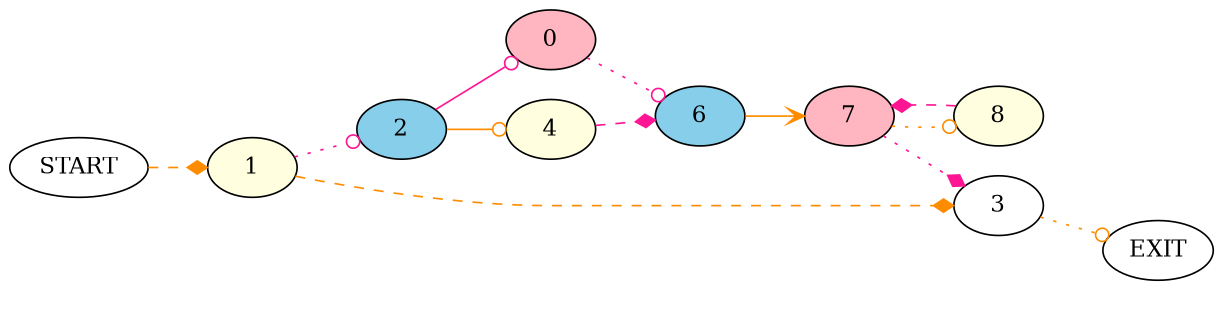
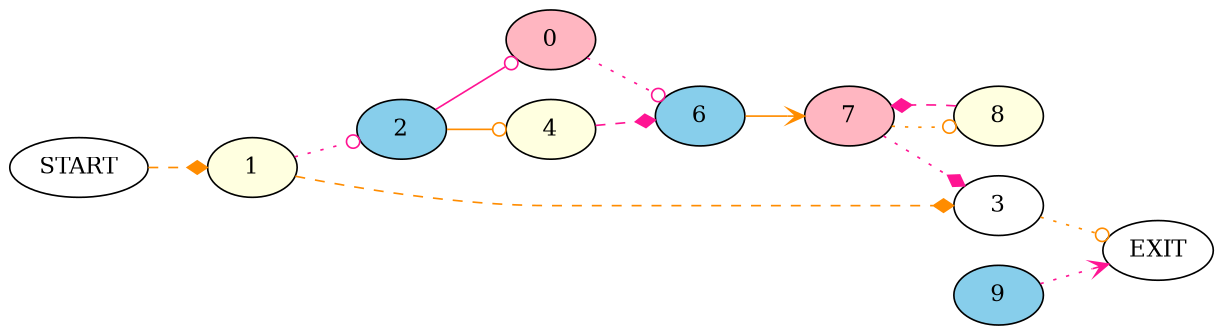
node "9": added
